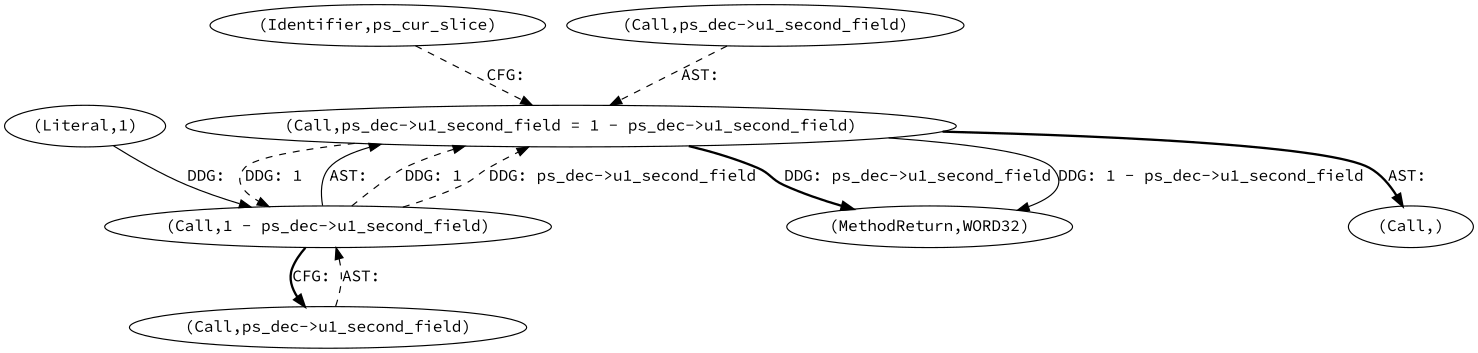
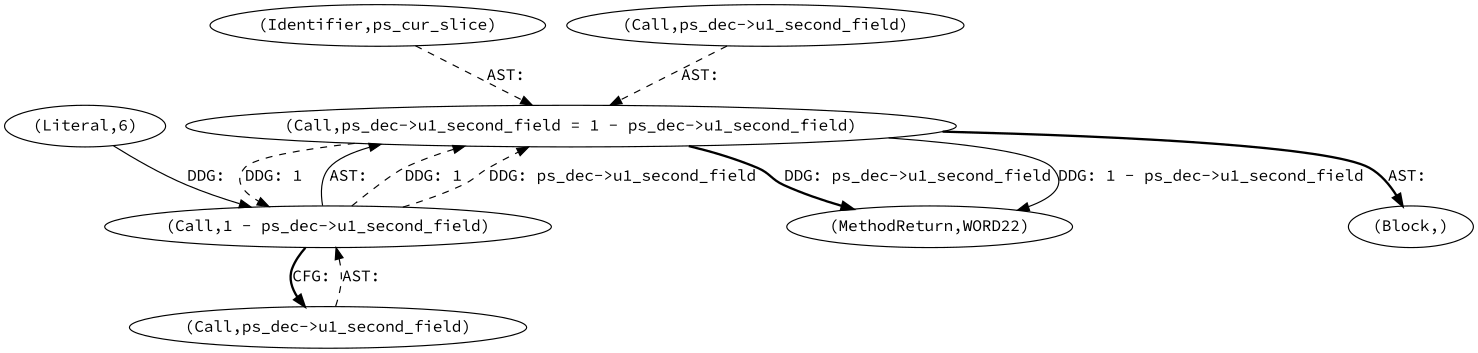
edge "(Identifier,ps_cur_slice)" -> "(Call,ps_dec->u1_second_field = 1 - ps_dec->u1_second_field)": label "CFG: " -> "AST: "
node "(Literal,1)": label "(Literal,1)" -> "(Literal,6)"
node "(MethodReturn,WORD32)": label "(MethodReturn,WORD32)" -> "(MethodReturn,WORD22)"
node "(Call,)": label "(Call,)" -> "(Block,)"
